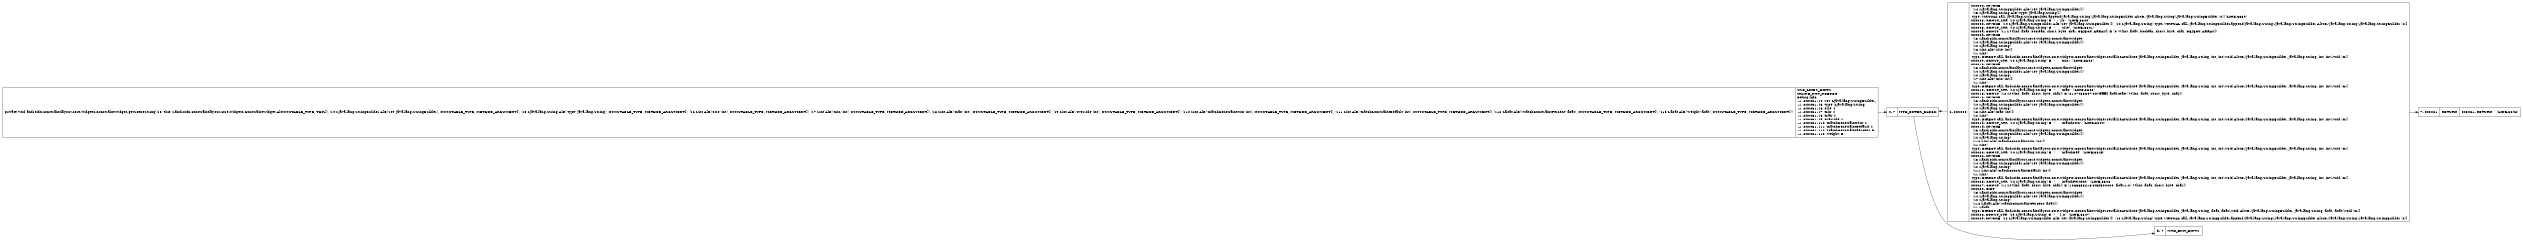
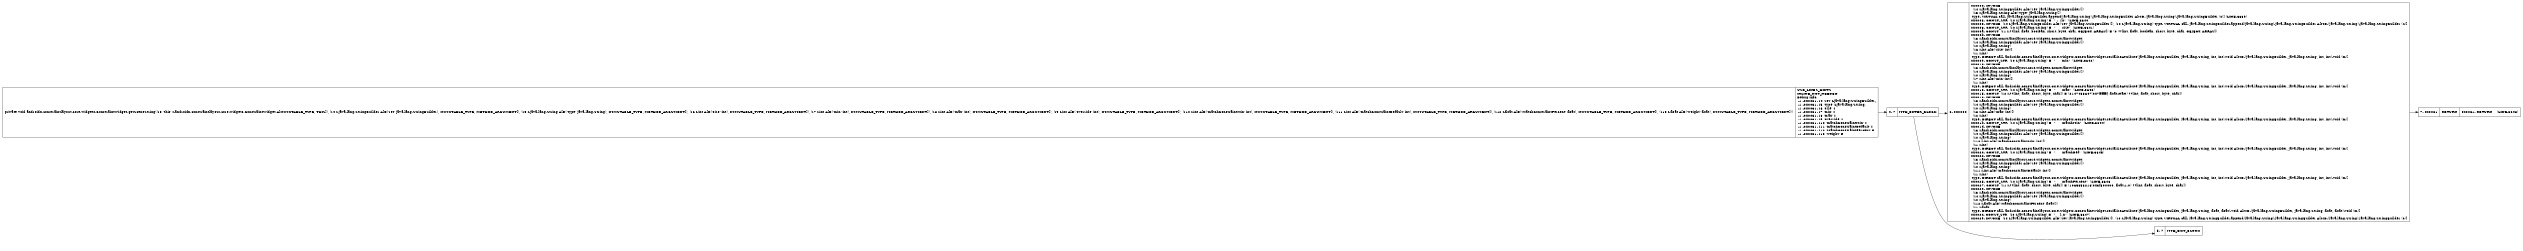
edge "6: 0x0000" -> "4: ?": reversed
node "6: 0x0000": text "0x0029: EXIT" -> "0x0029: INVOKE"
node "5: ?": text "MTH_EXIT_HINTS" -> "MTH_EXIT_BLOCK"
